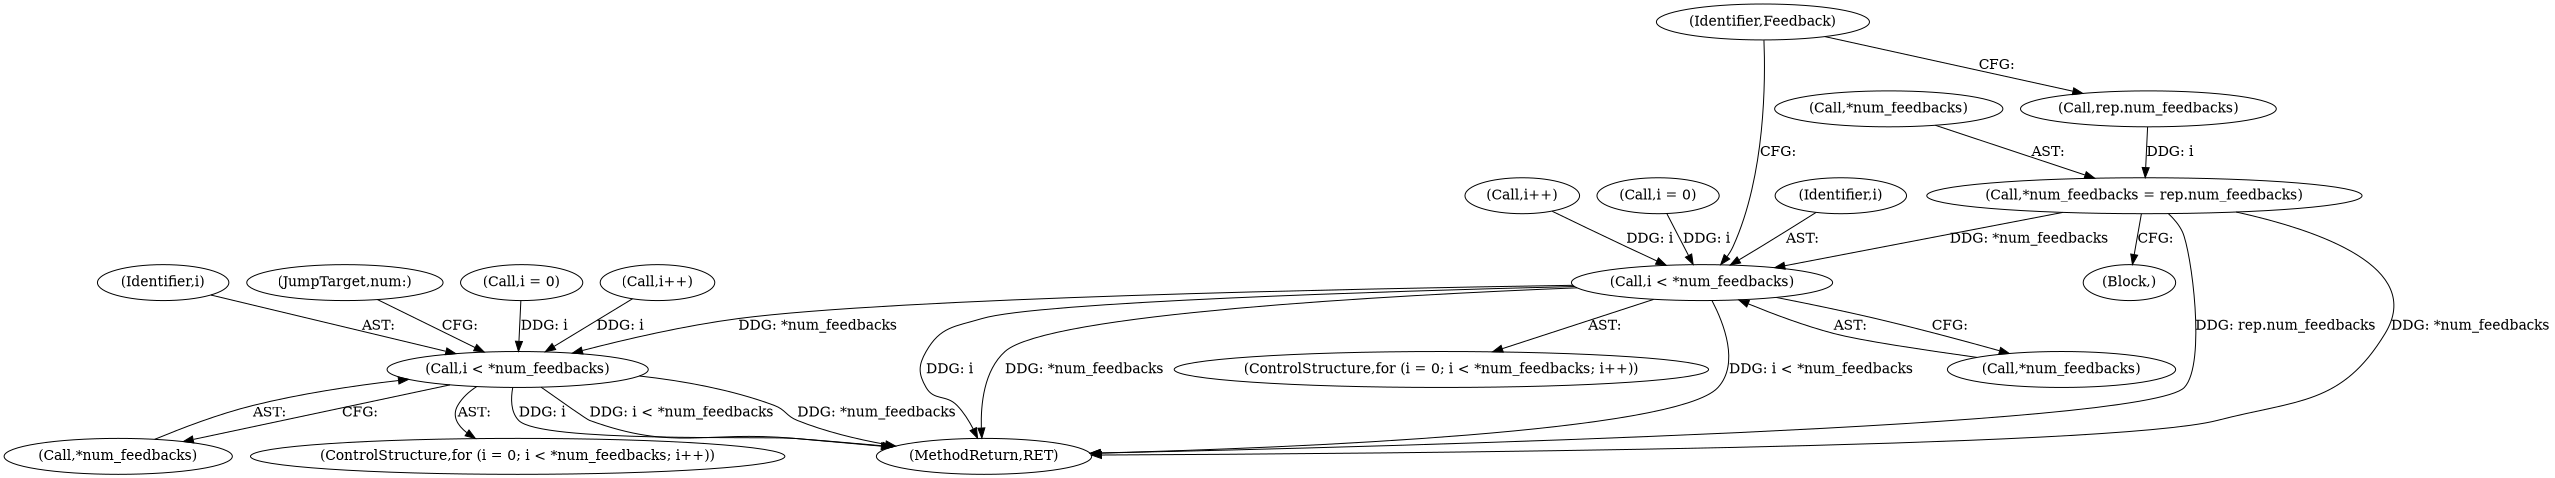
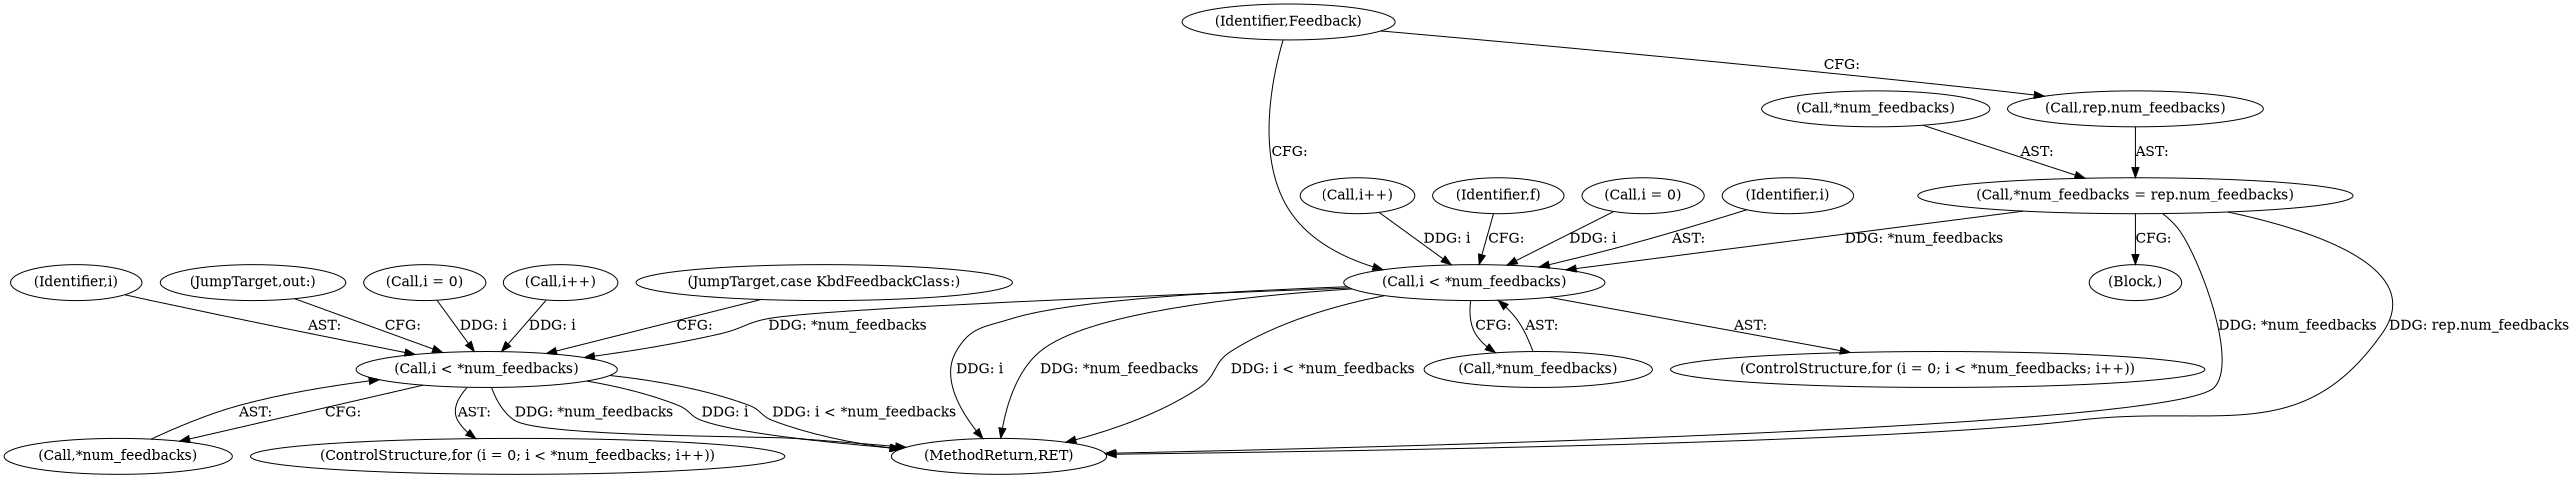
edge "(Call,rep.num_feedbacks)" -> "(Call,*num_feedbacks = rep.num_feedbacks)": label "DDG: i" -> "AST: "
node "(Identifier,f)": added
node "(JumpTarget,num:)": label "(JumpTarget,num:)" -> "(JumpTarget,out:)"
node "(JumpTarget,case KbdFeedbackClass:)": added
